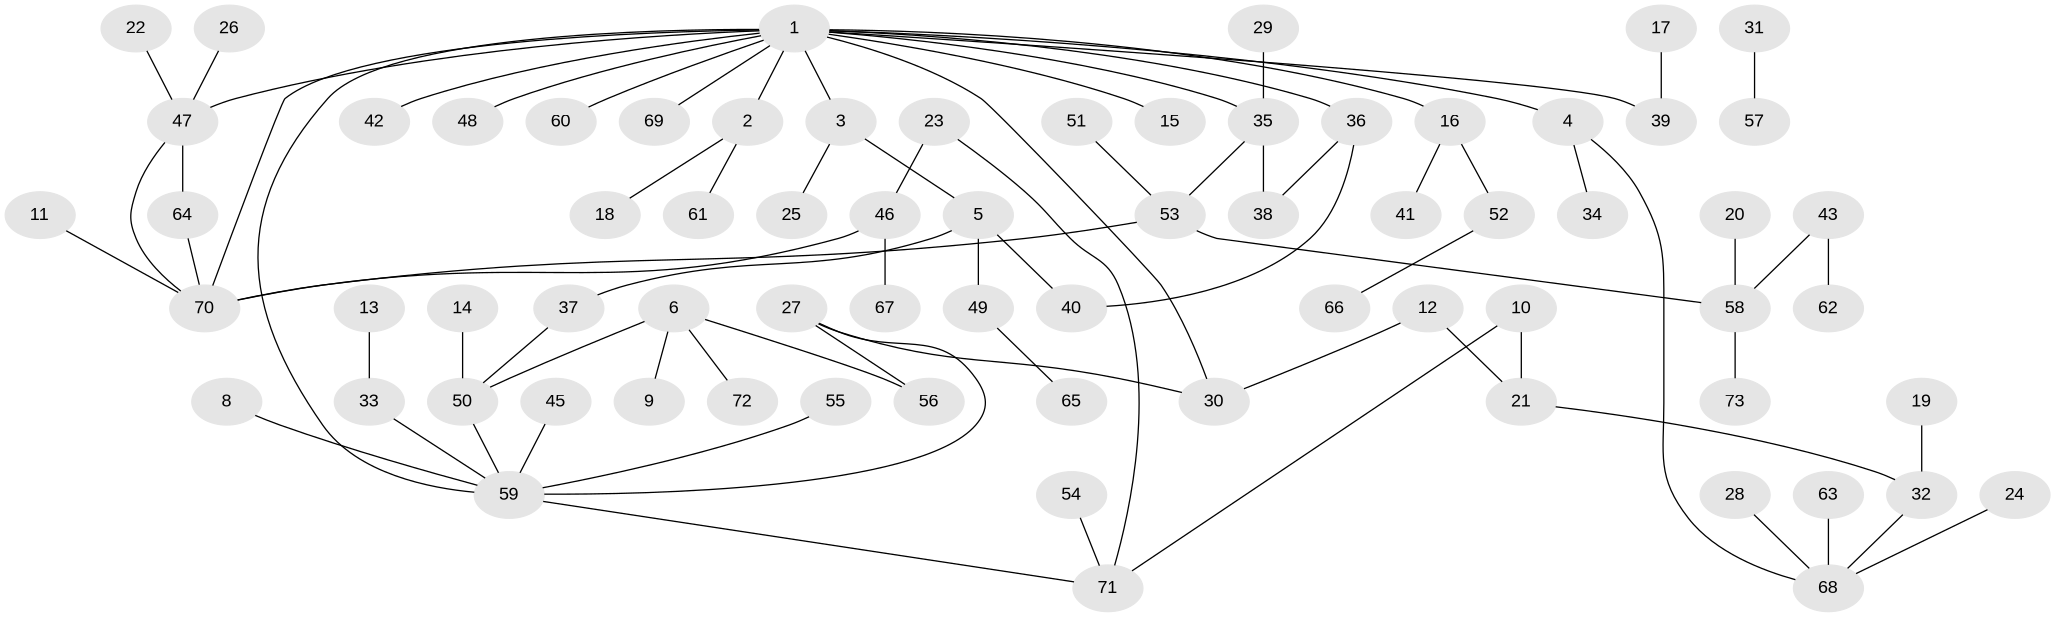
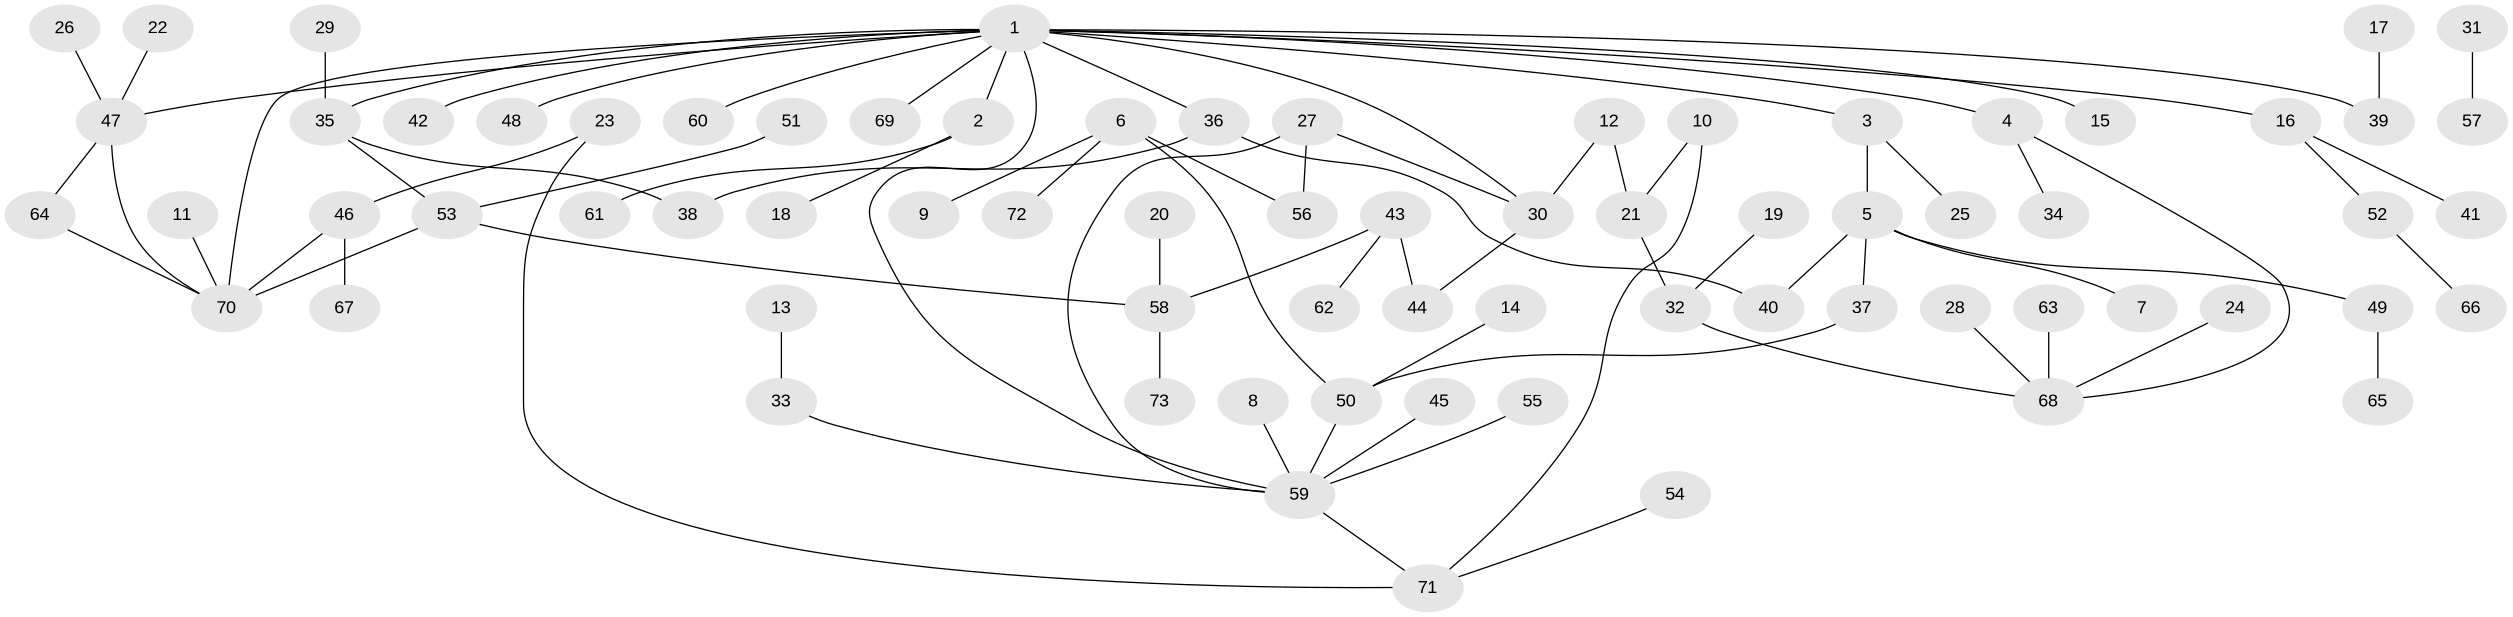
node "44": added
node "7": added
